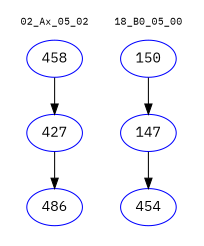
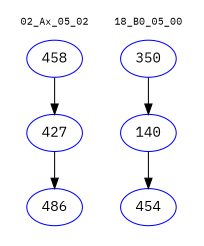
node "150": label "150" -> "350"
node "147": label "147" -> "140"
